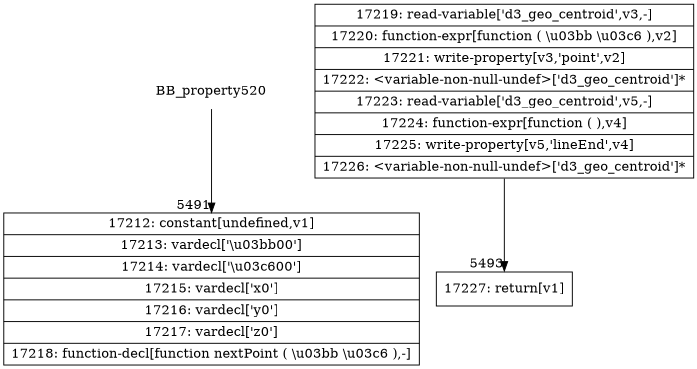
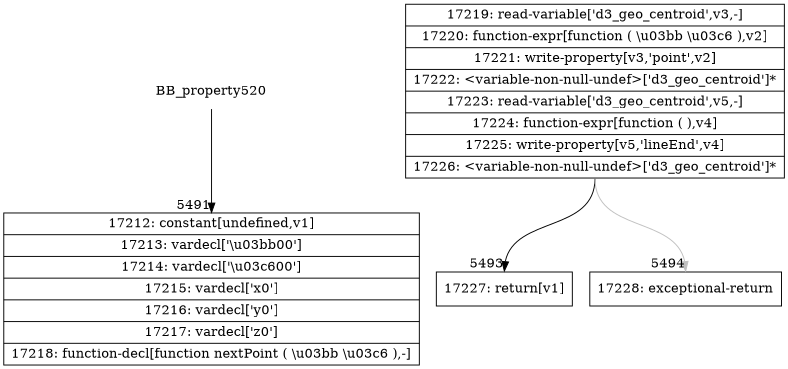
node "17228: exceptional-return": added
